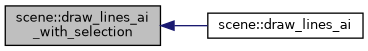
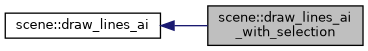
edge "scene::draw_lines_ai" -> "scene::draw_lines_ai _with_selection": reversed
